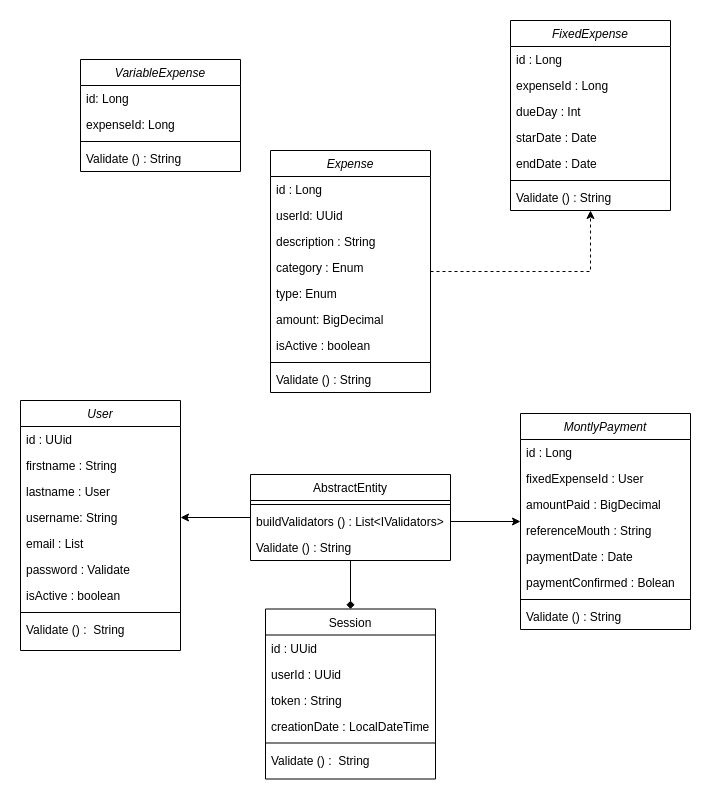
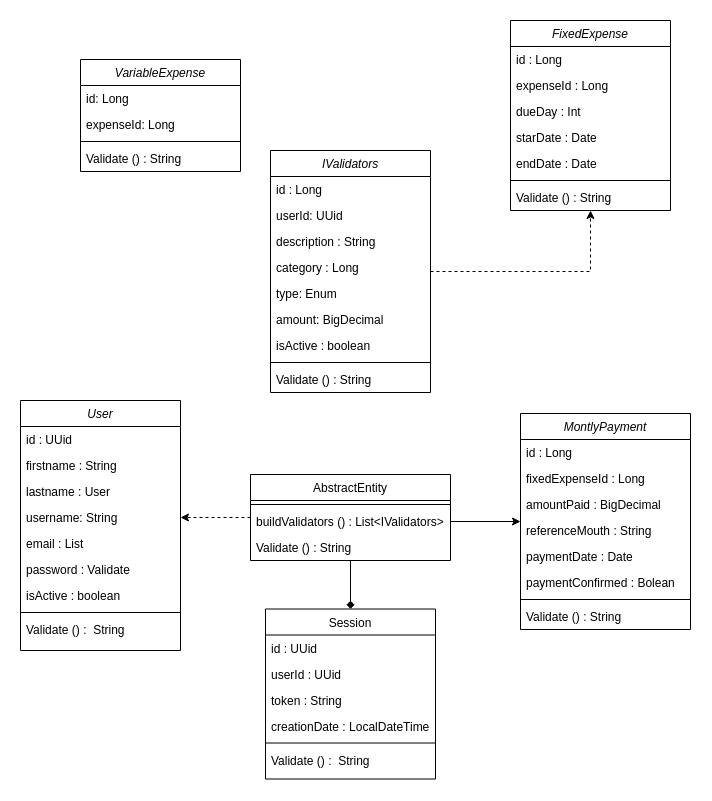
node "Expense": label "Expense" -> "IValidators"
node "category : Enum": label "category : Enum" -> "category : Long"
node "fixedExpenseId : User": label "fixedExpenseId : User" -> "fixedExpenseId : Long"
edge "AbstractEntity" -> "username: String": style solid -> dashed
